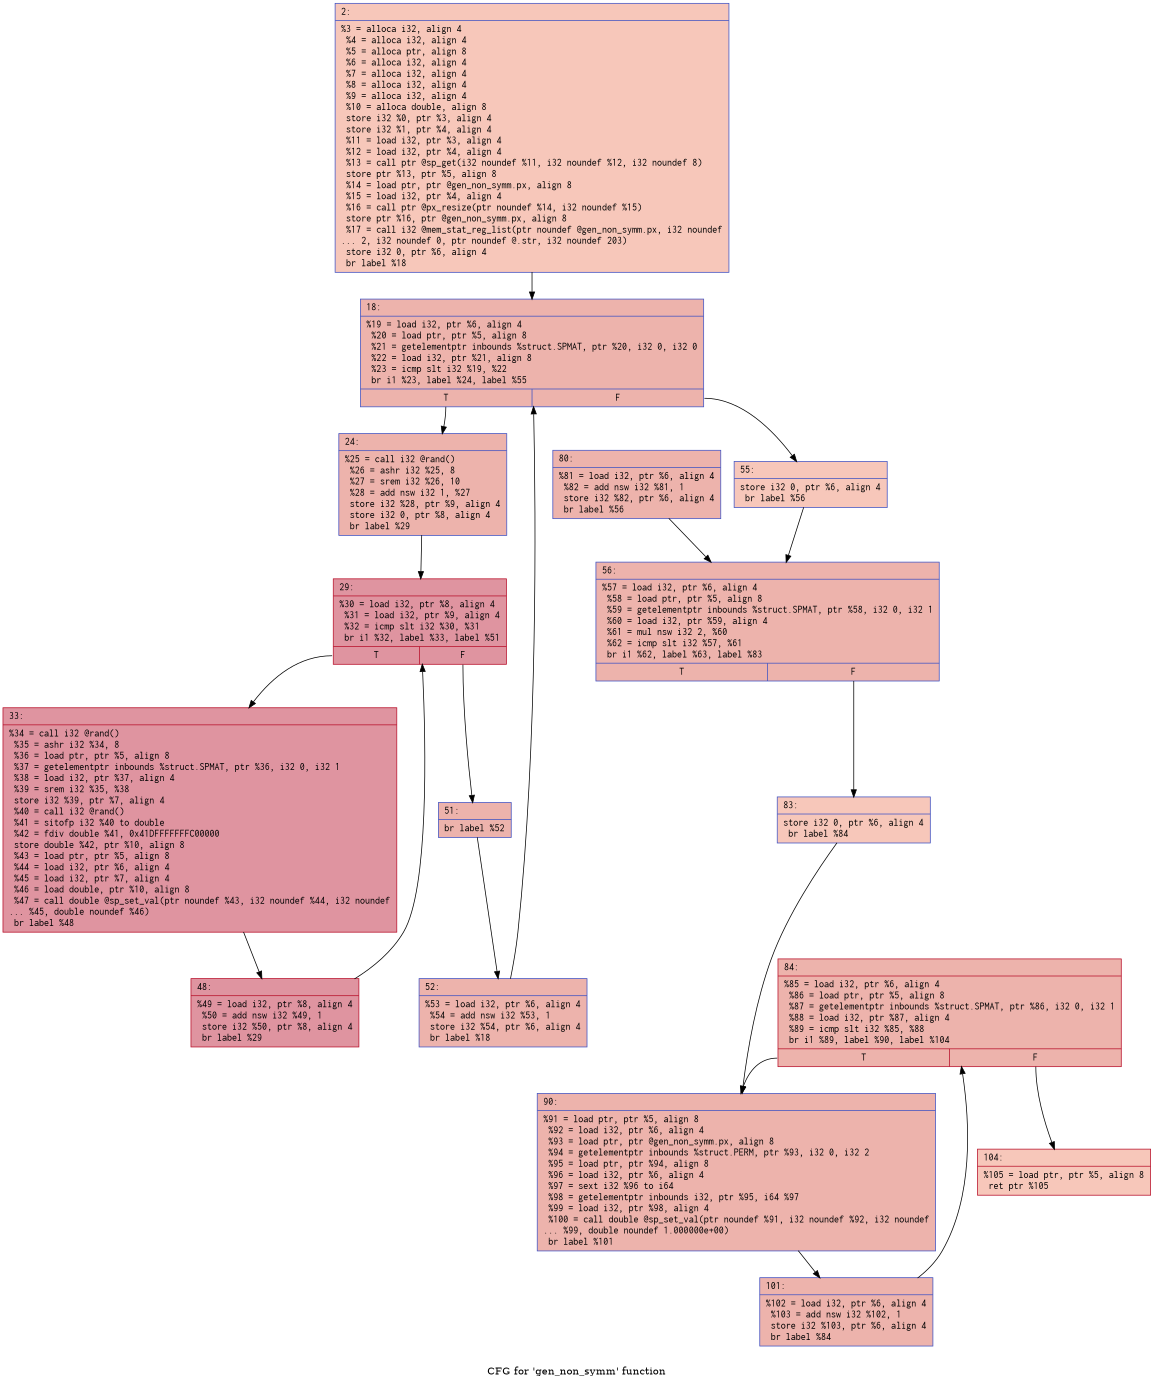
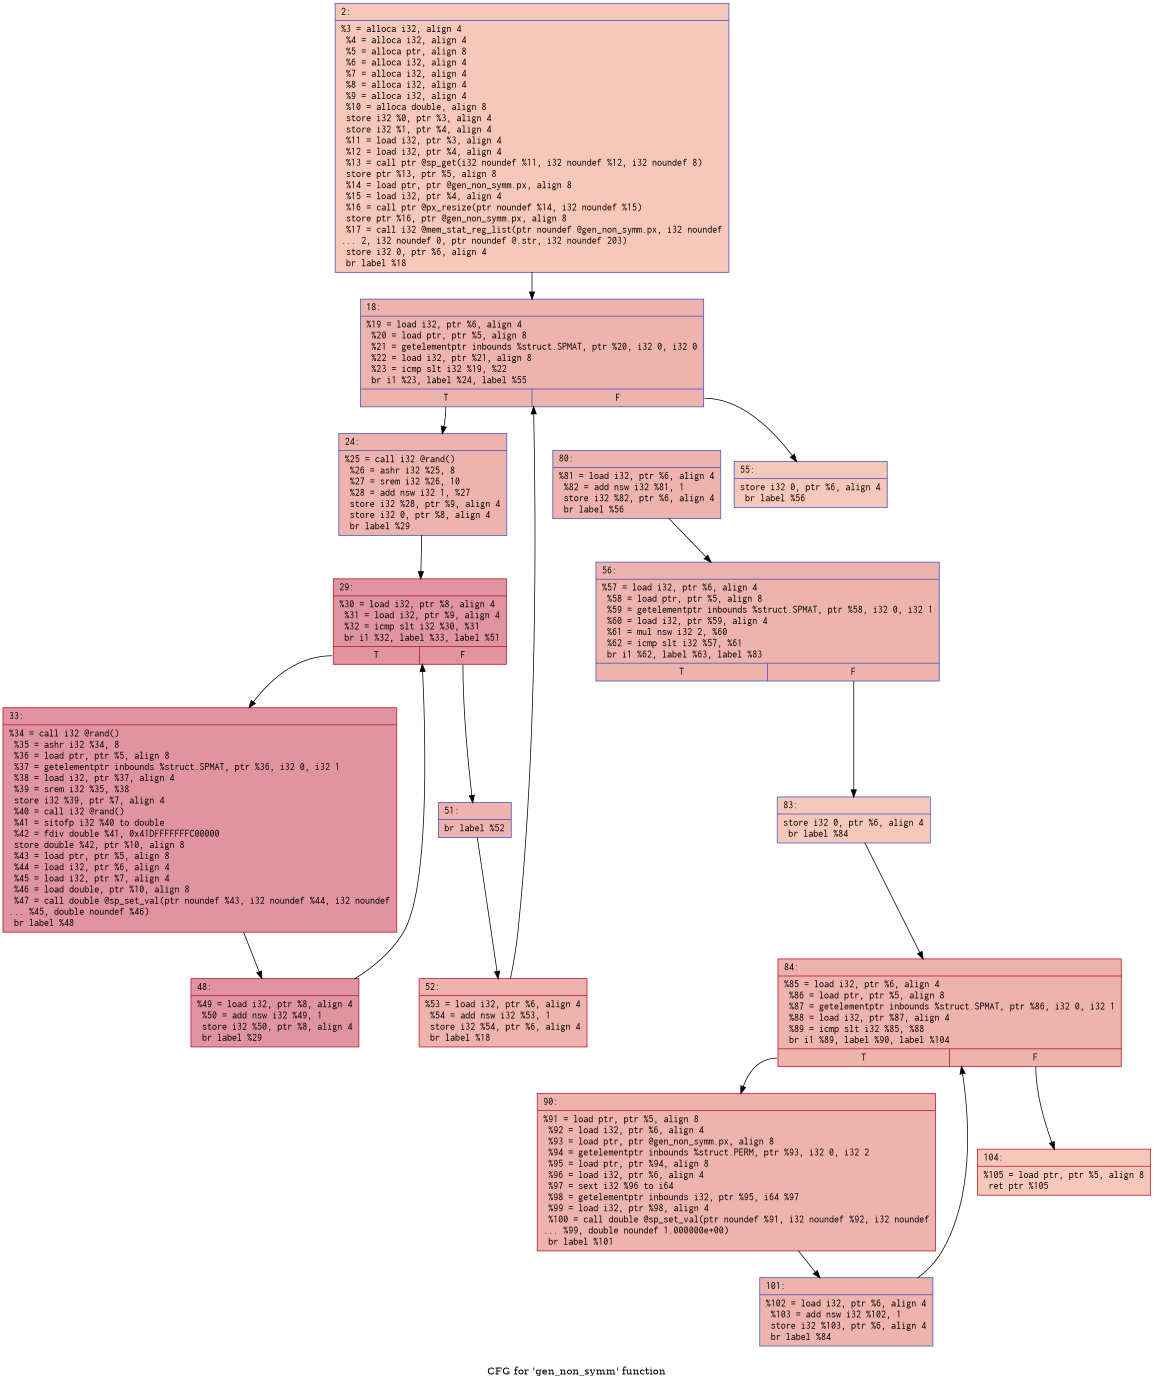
edge "55:" -> "56:": removed
edge "83:" -> "90:": now "83:" -> "84:"
node "52:": color #3d50c3ff -> #b70d28ff
node "90:": color #3d50c3ff -> #b70d28ff
